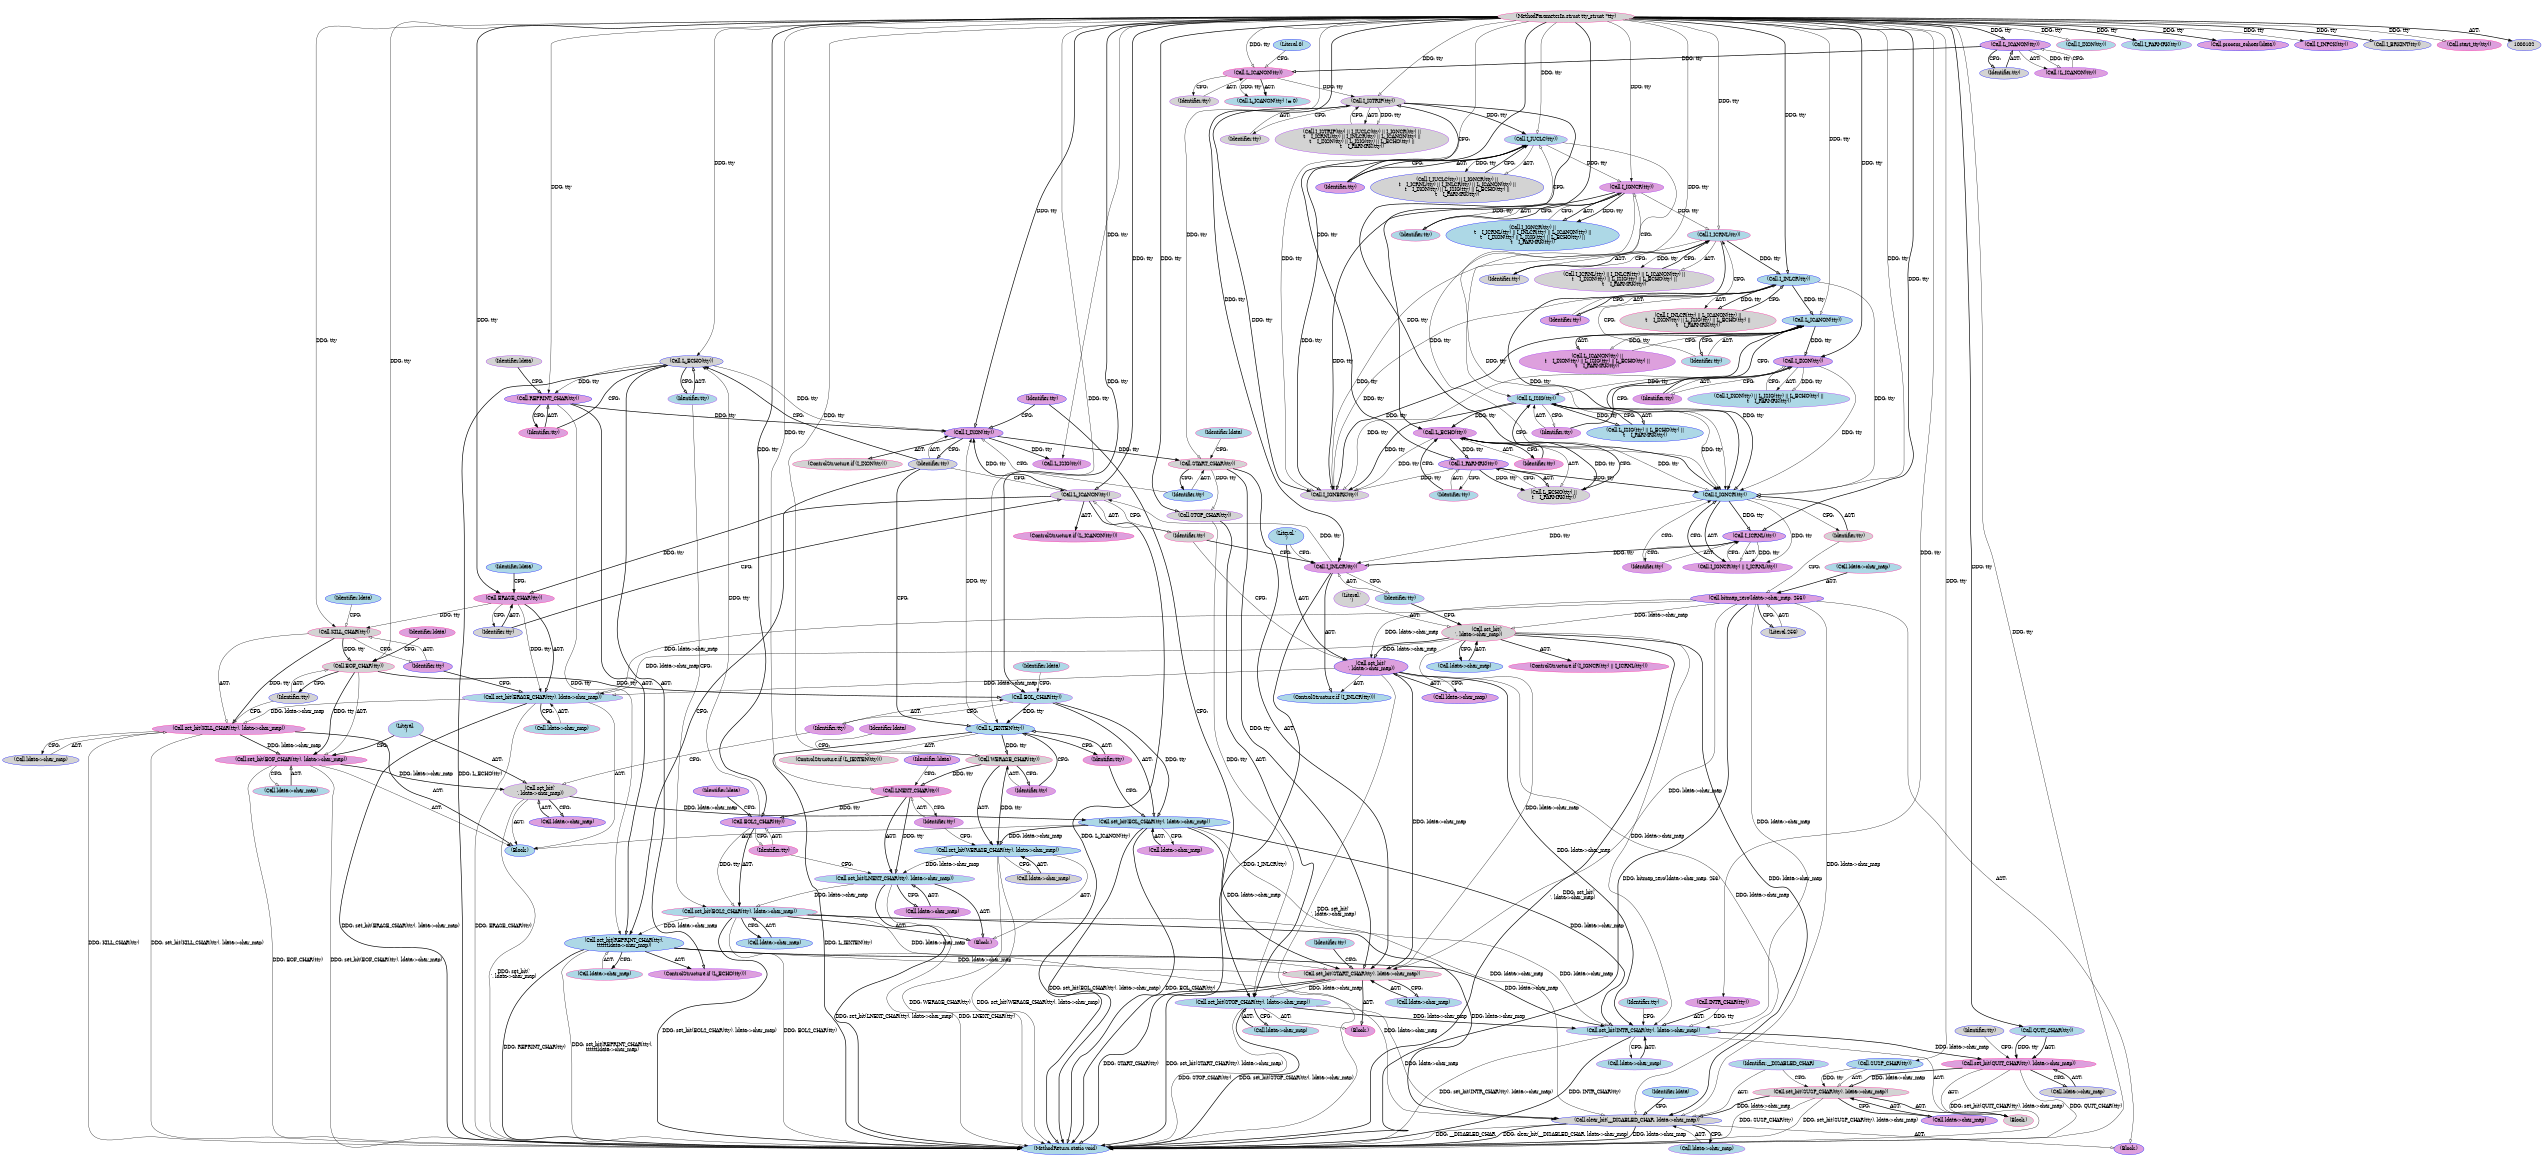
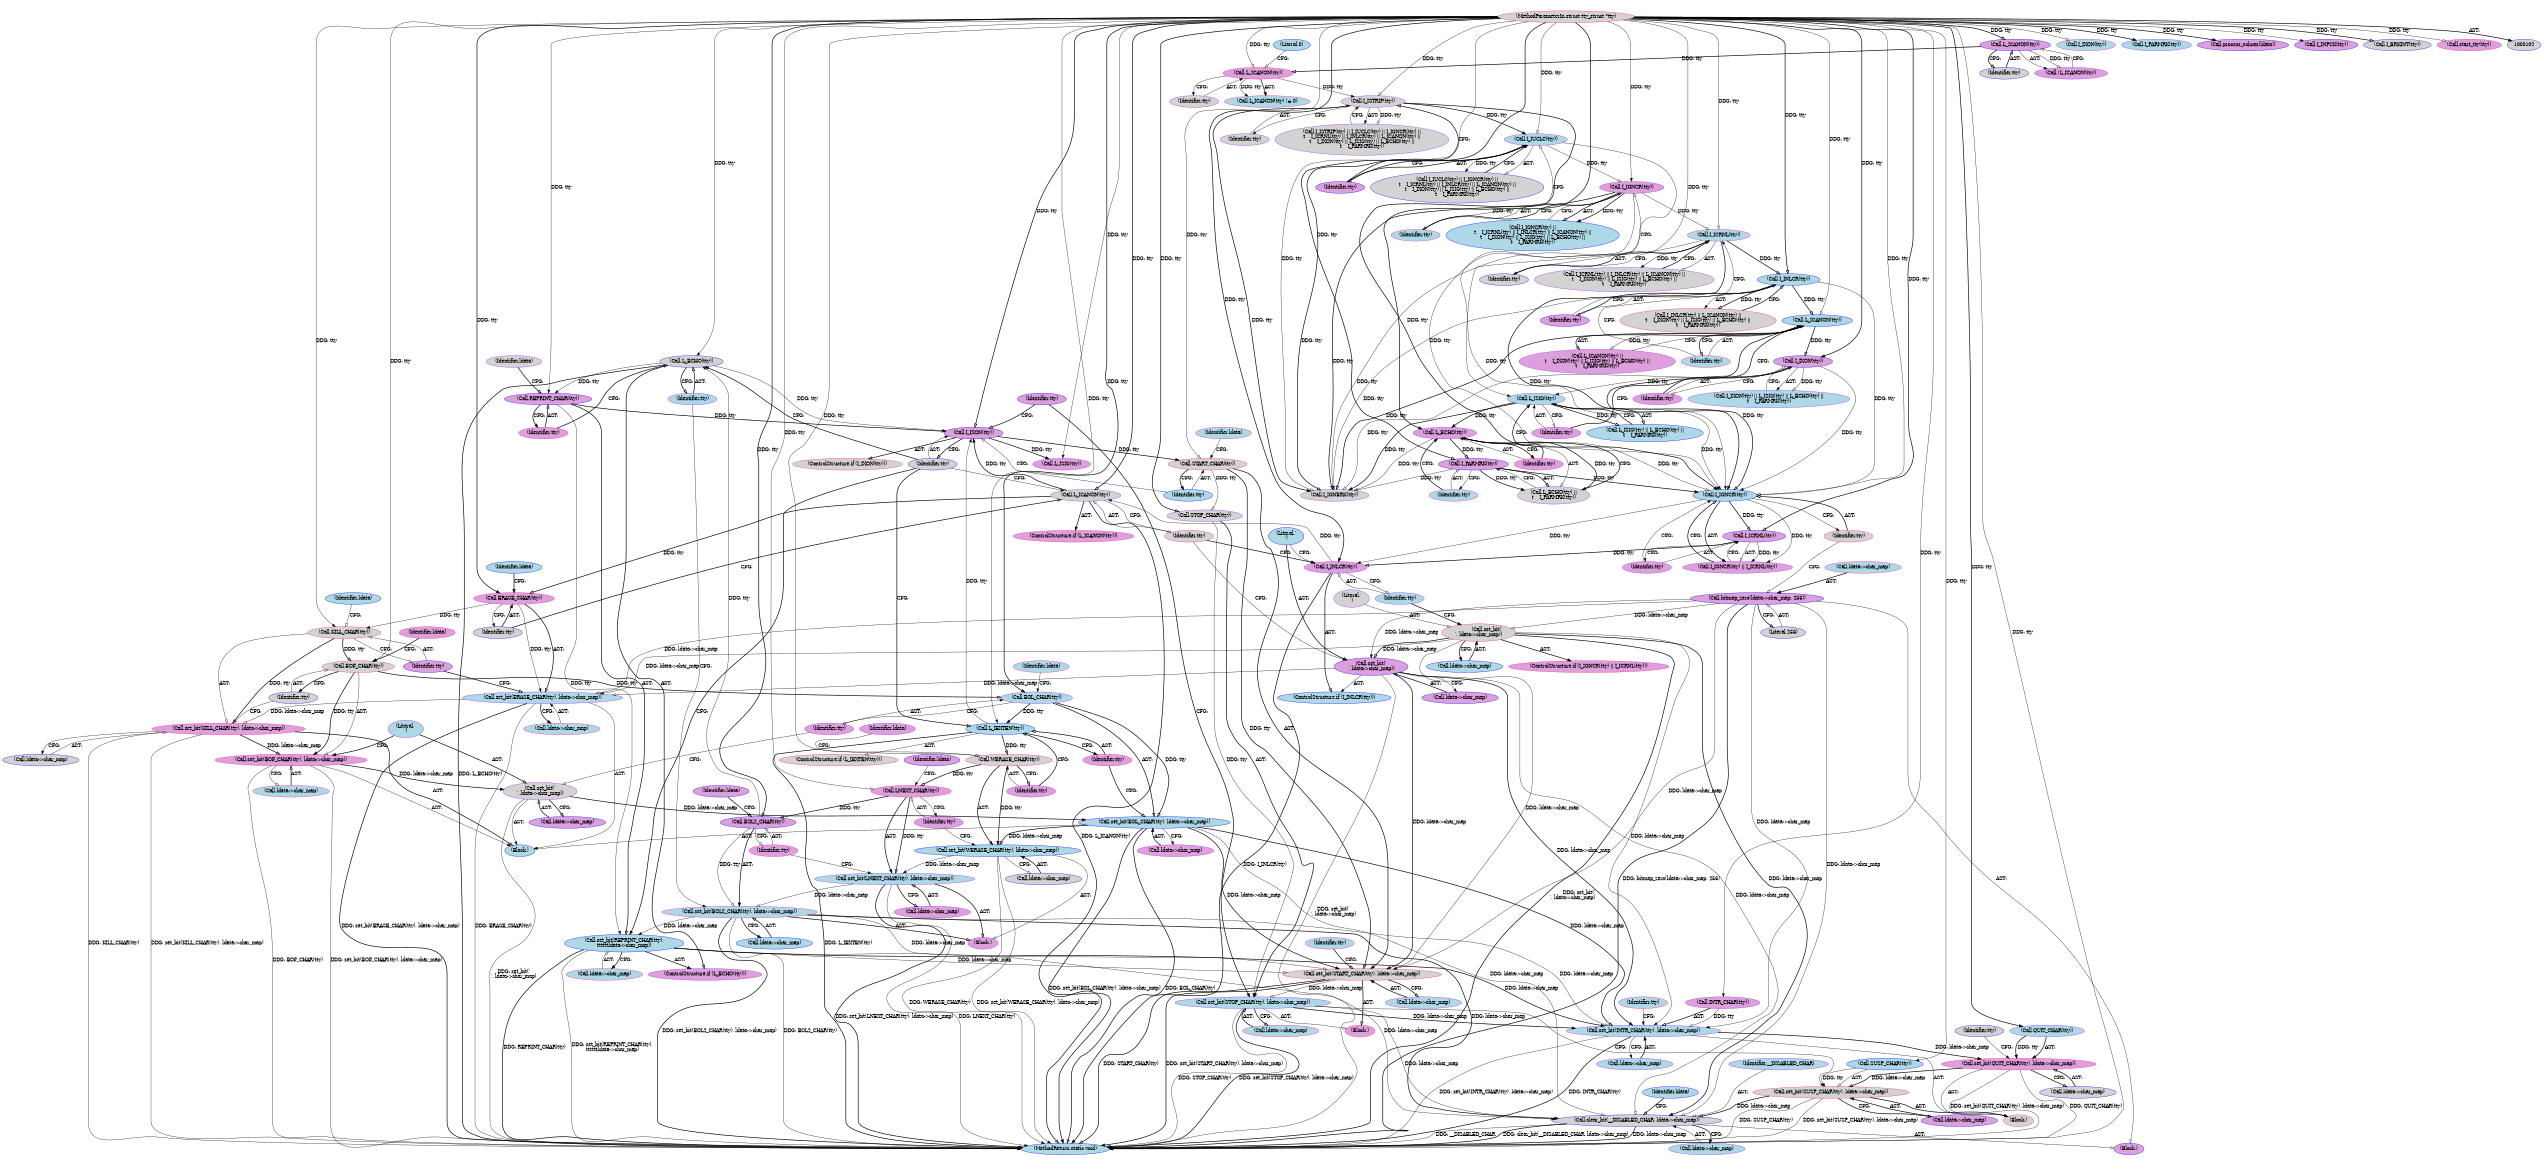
edge "(Identifier,__DISABLED_CHAR)" -> "(Call,set_bit(SUSP_CHAR(tty), ldata->char_map))": now "(Call,set_bit(STOP_CHAR(tty), ldata->char_map))" -> "(Call,set_bit(SUSP_CHAR(tty), ldata->char_map))"
